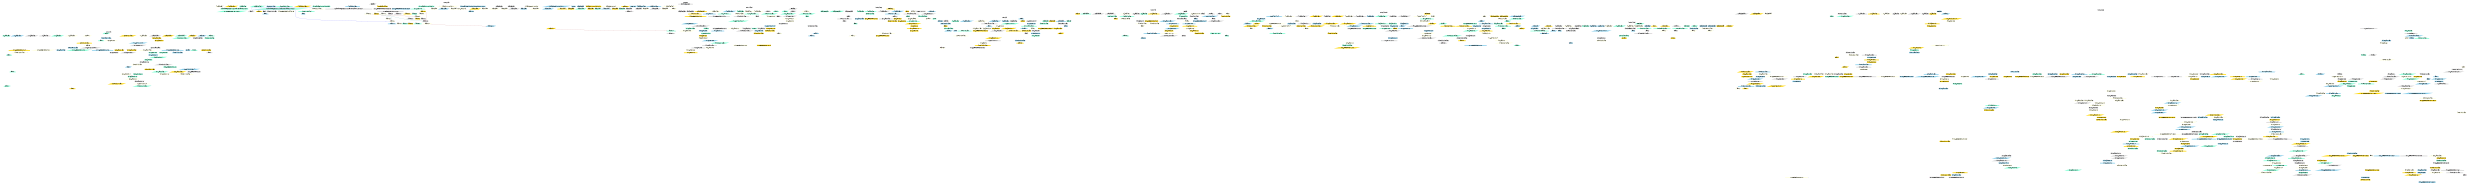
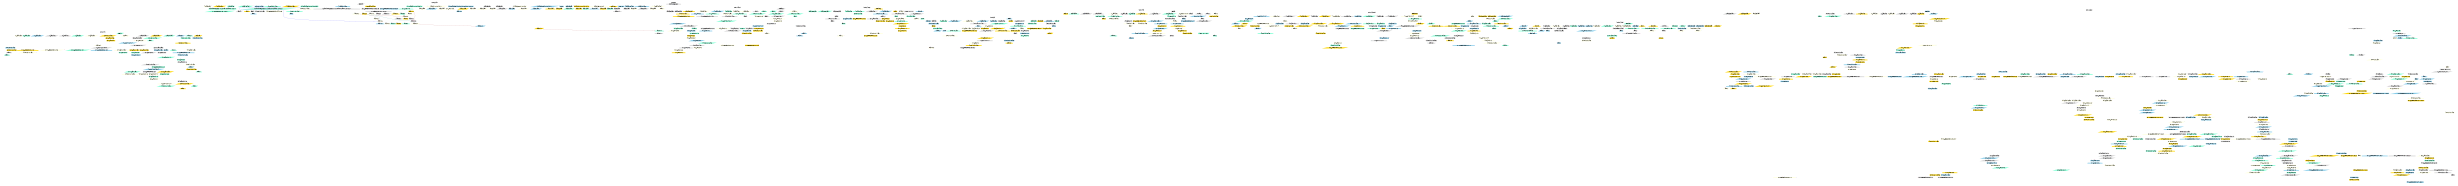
node "[144]: %43 = load i64** %3 , align 8": added
